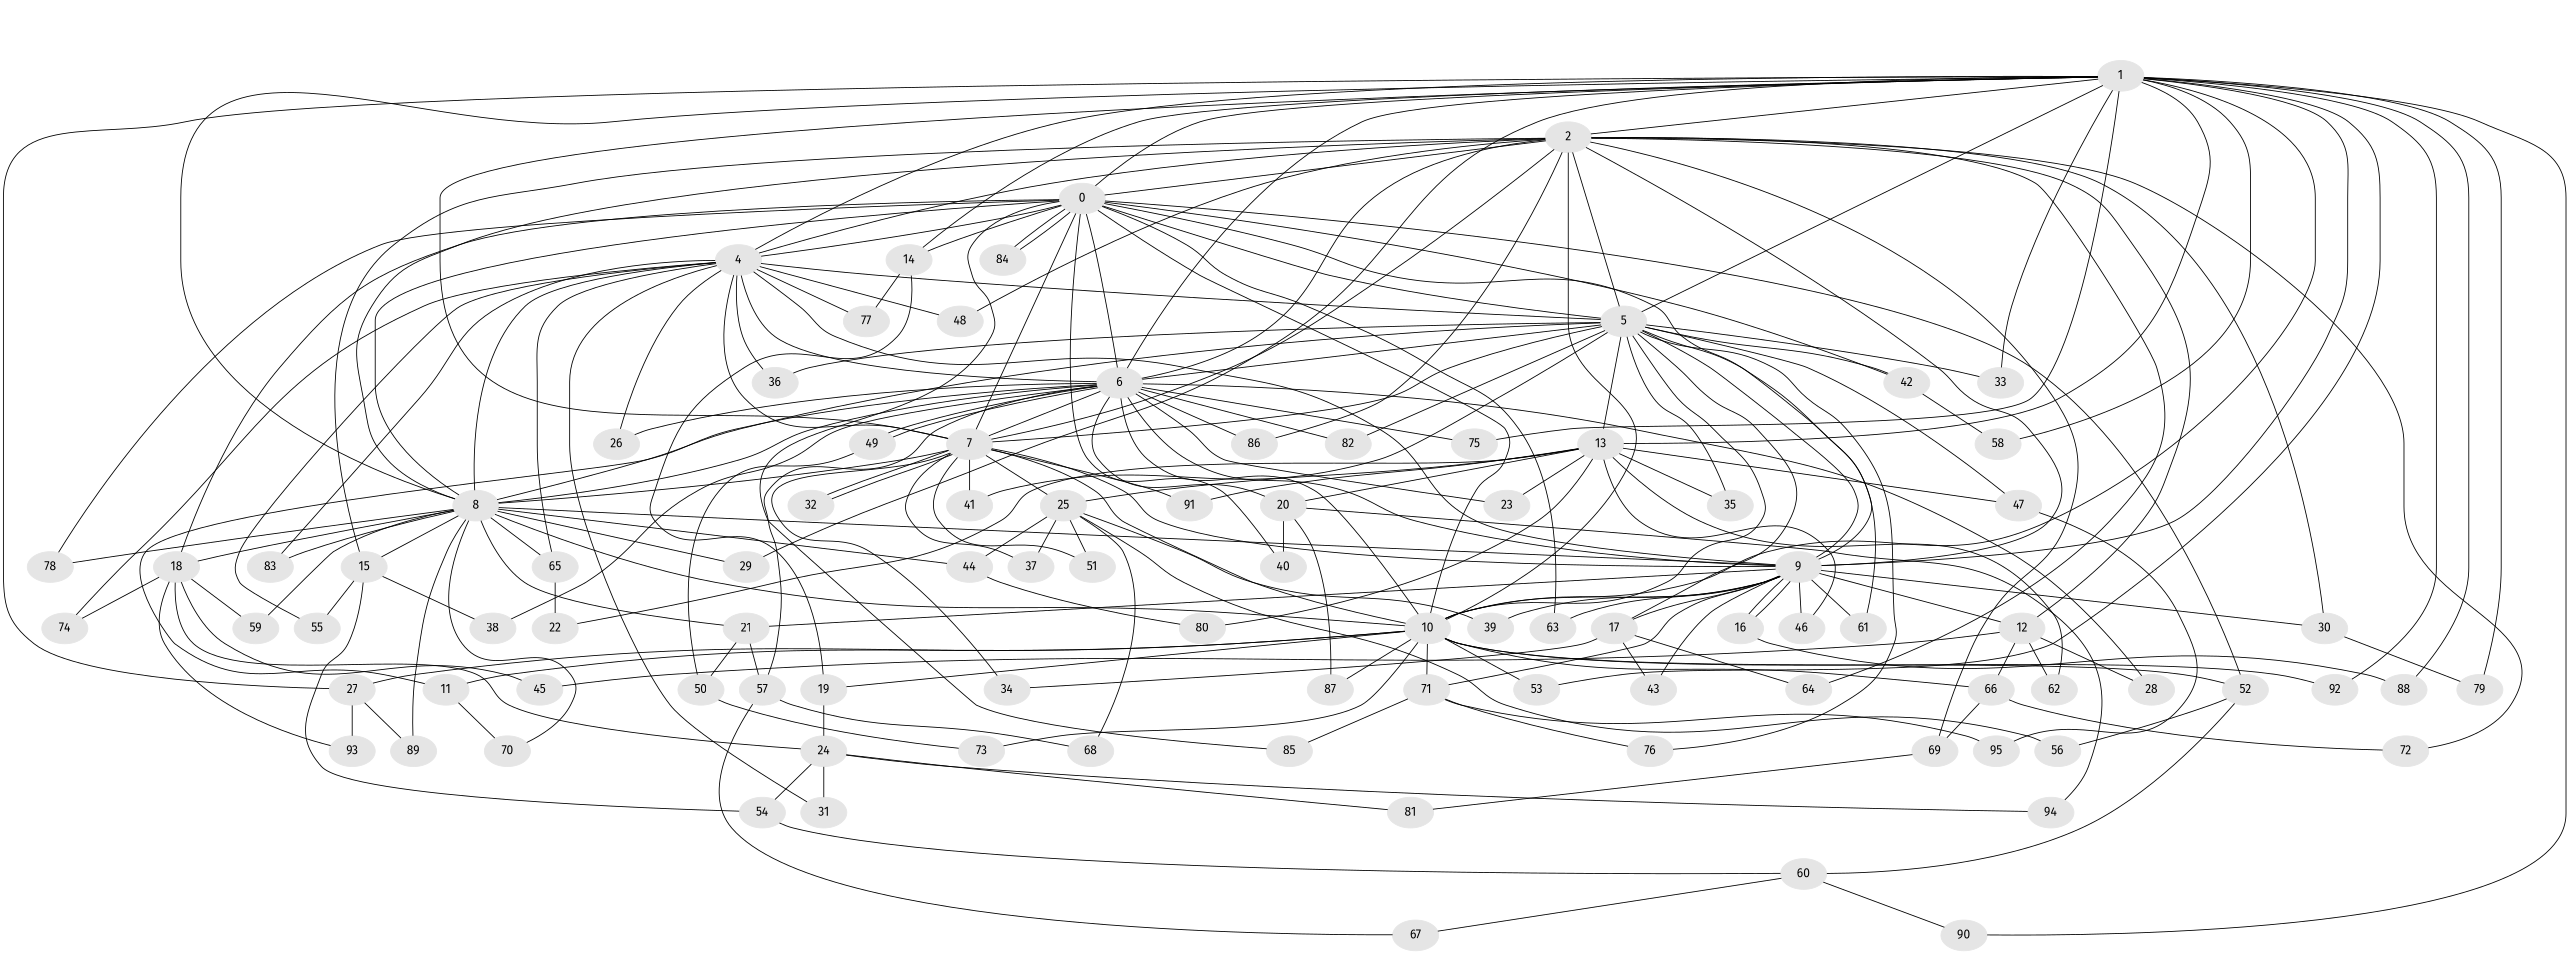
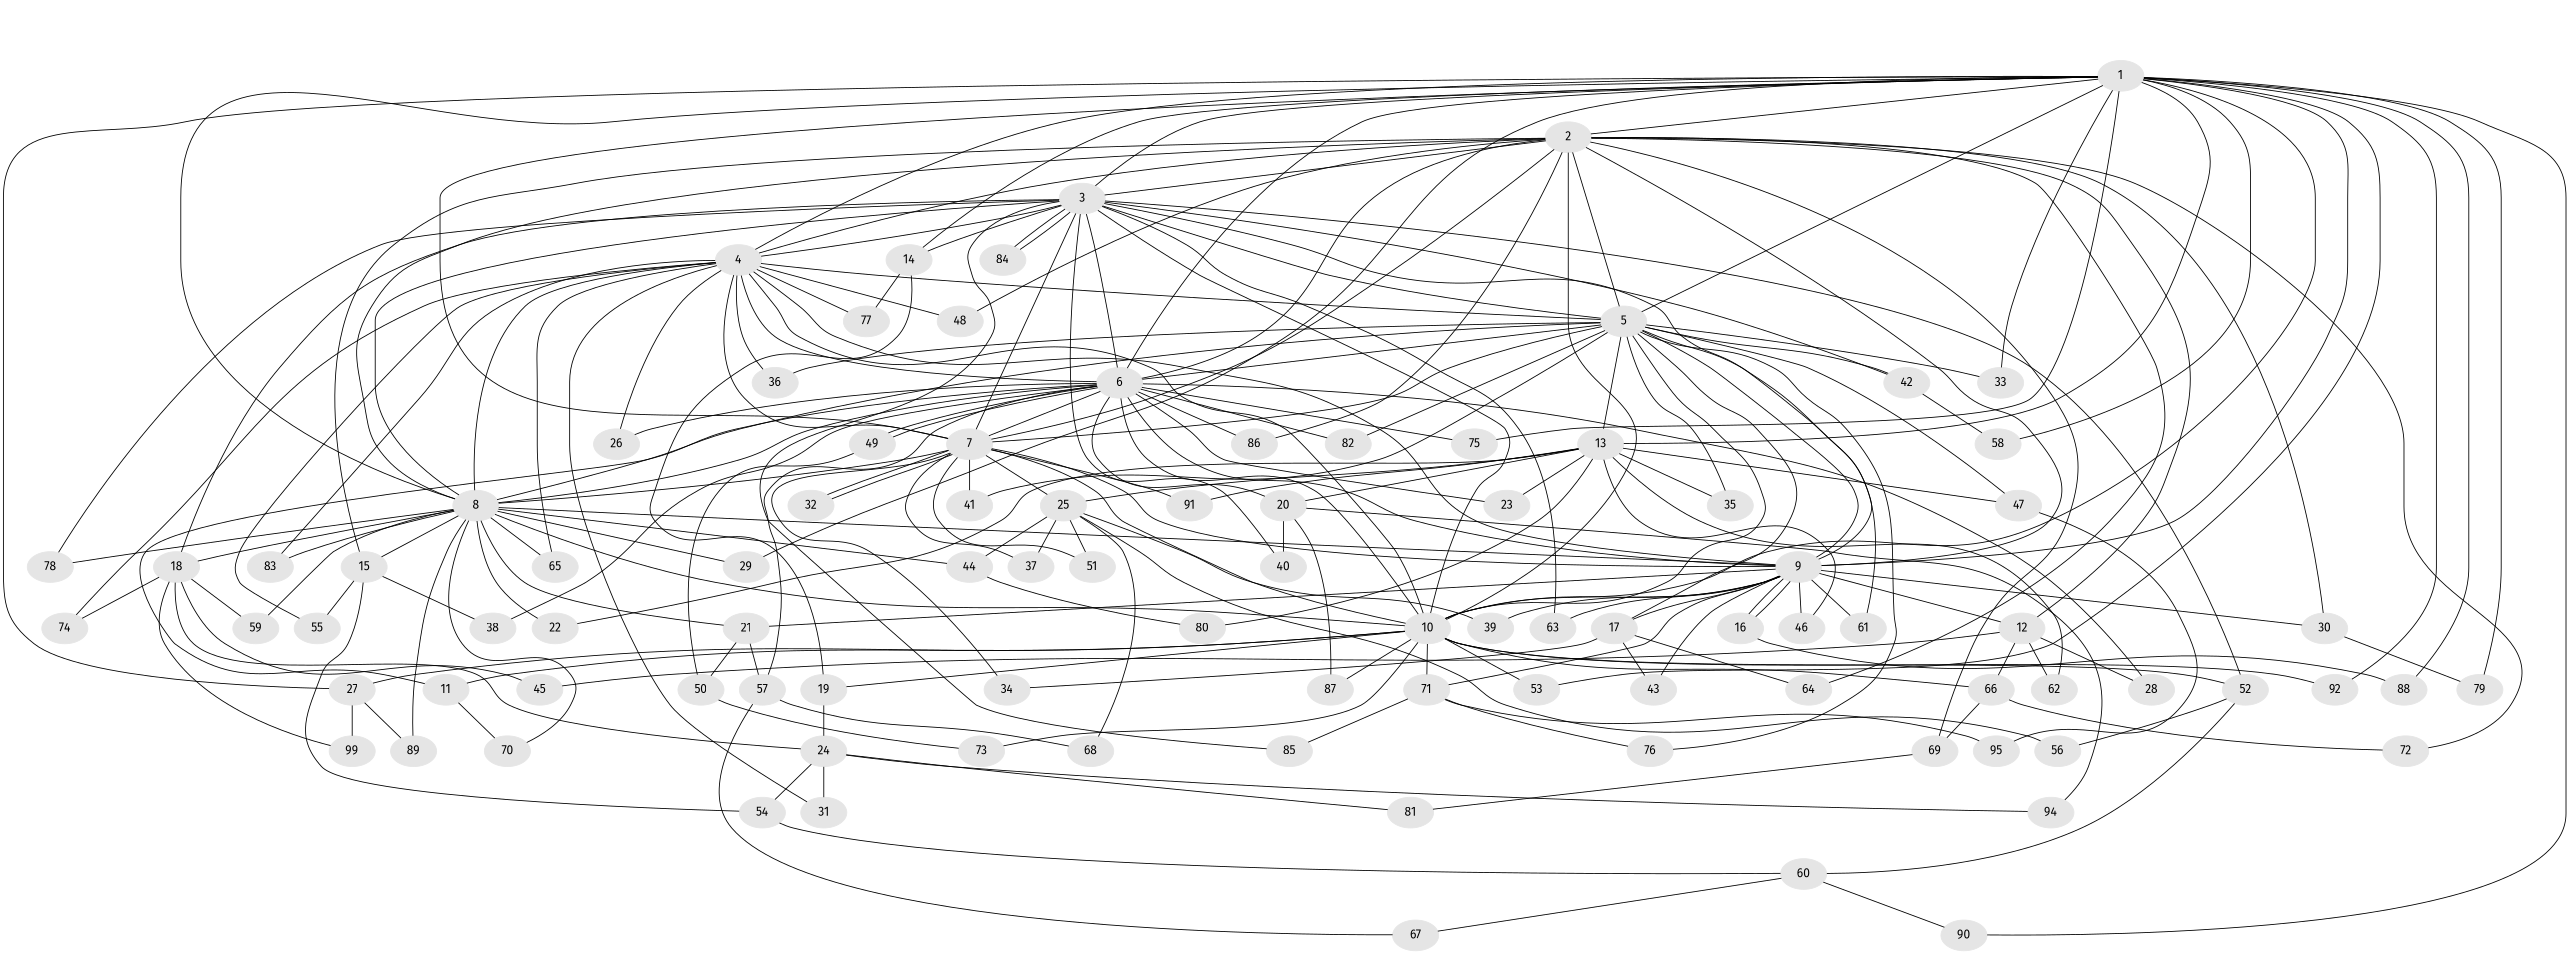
node "0": label "0" -> "3"
edge "4" -- "10": added
edge "65" -- "22": now "8" -- "22"
node "93": label "93" -> "99"
